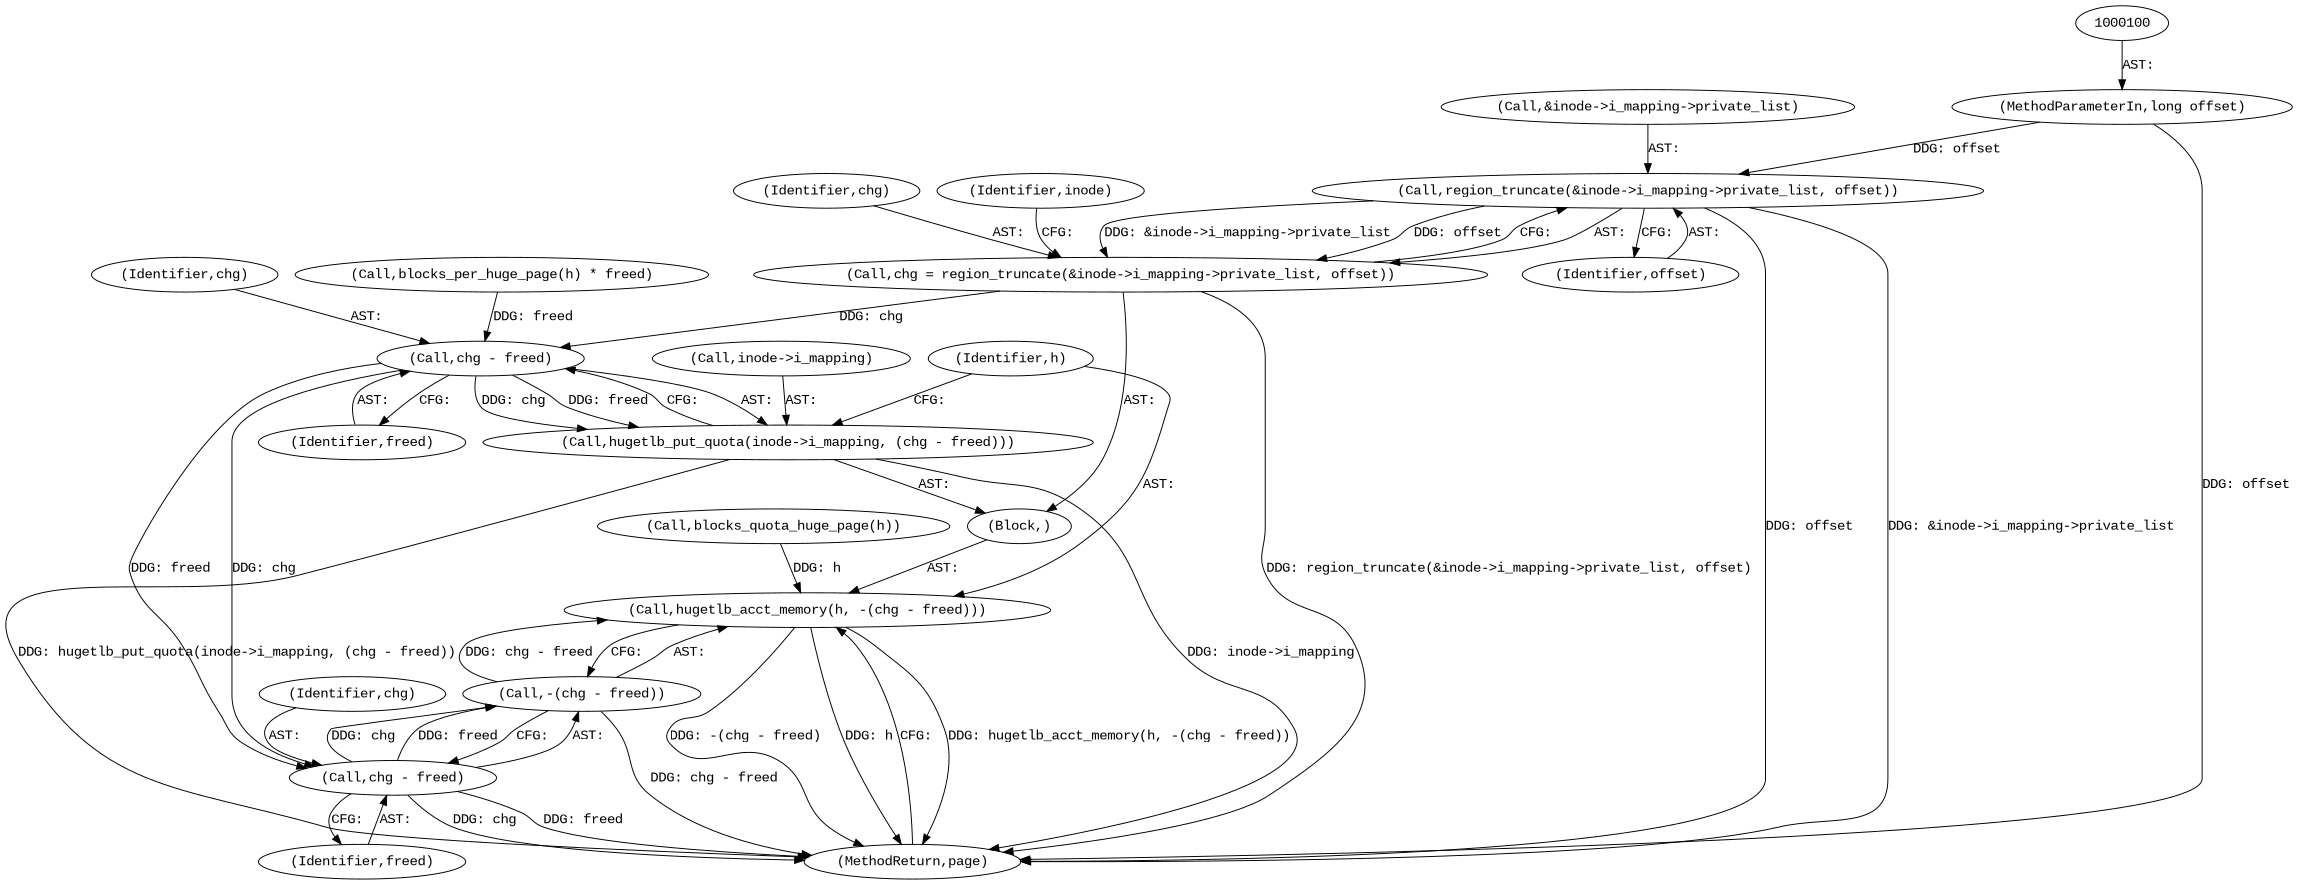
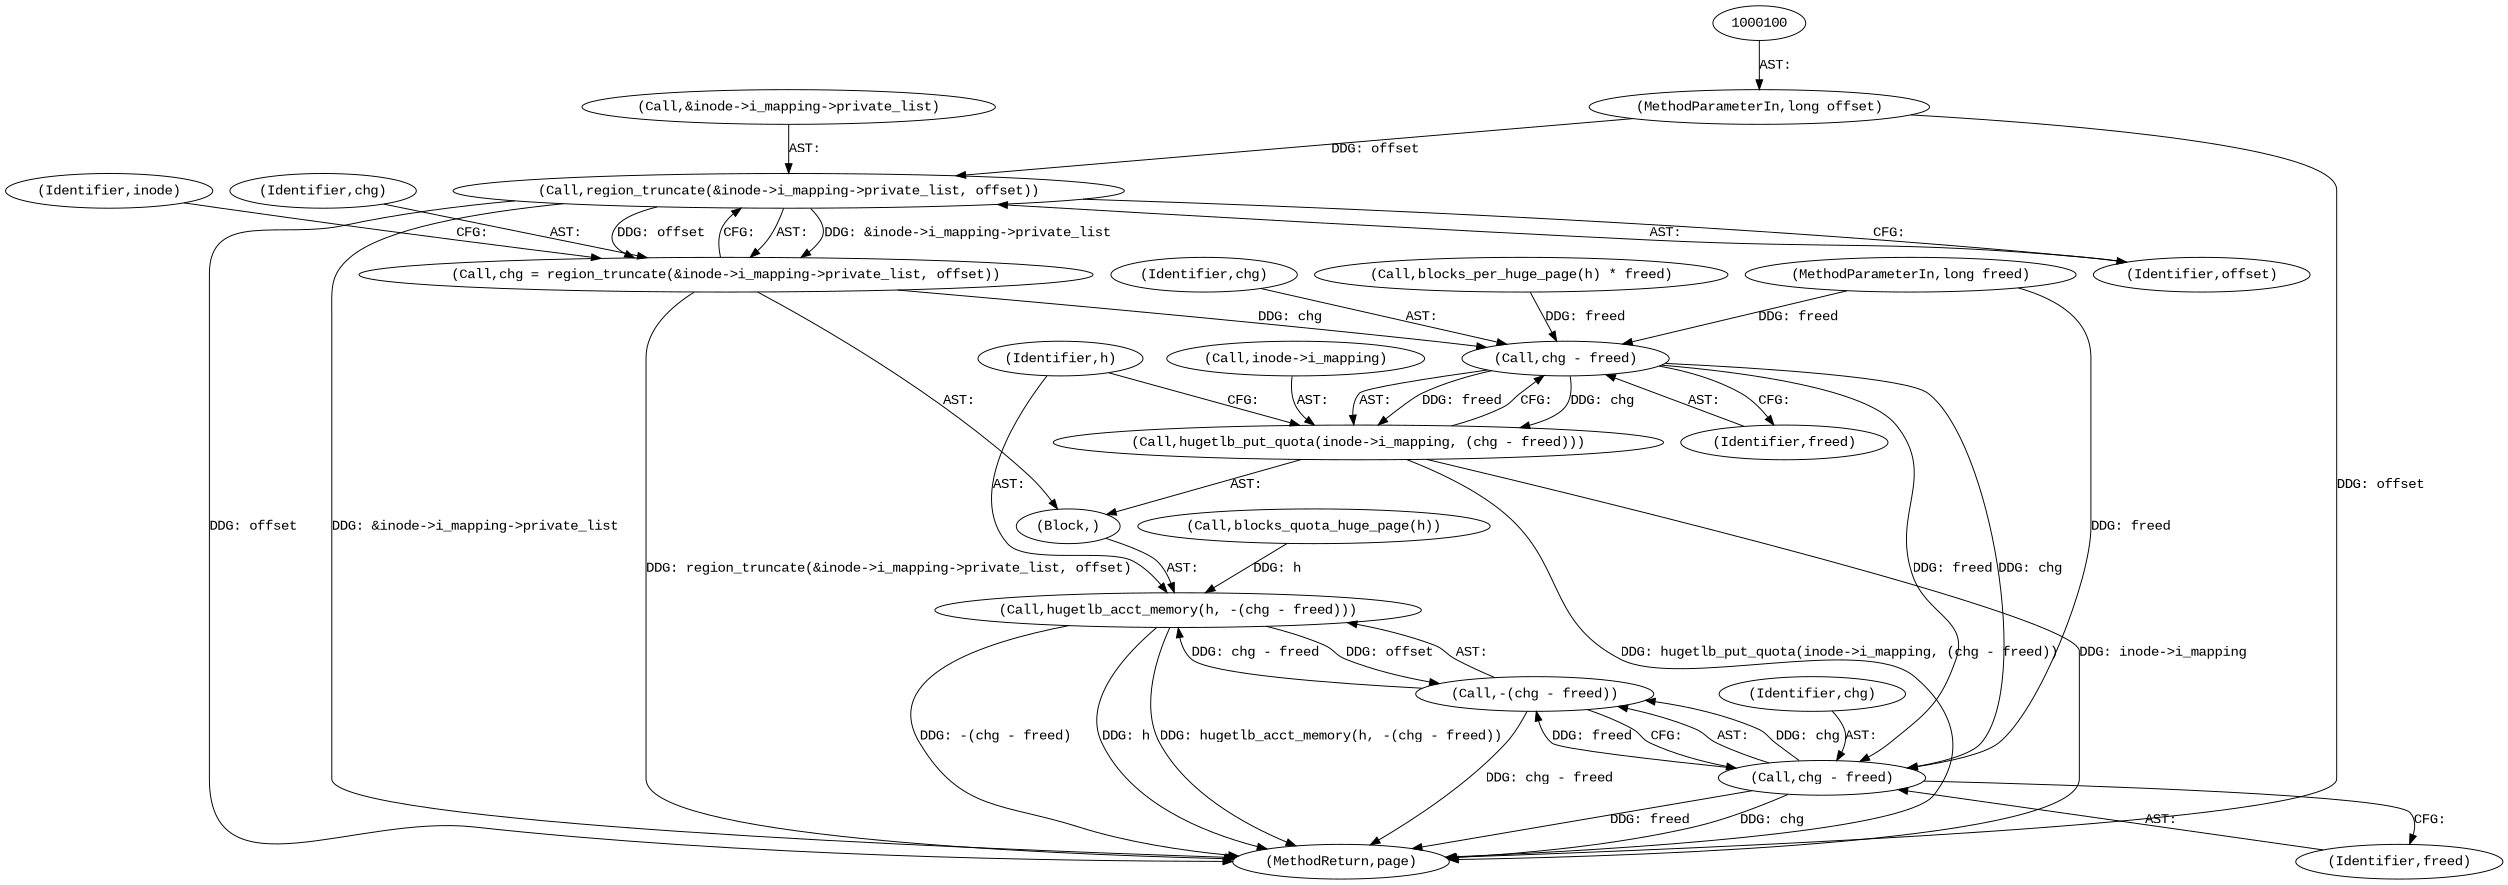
node "(MethodParameterIn,long freed)": added
edge "(Call,hugetlb_acct_memory(h, -(chg - freed)))" -> "(Call,-(chg - freed))": label "CFG: " -> "DDG: offset"
edge "(MethodReturn,page)" -> "(Call,hugetlb_acct_memory(h, -(chg - freed)))": removed, label "CFG:"
